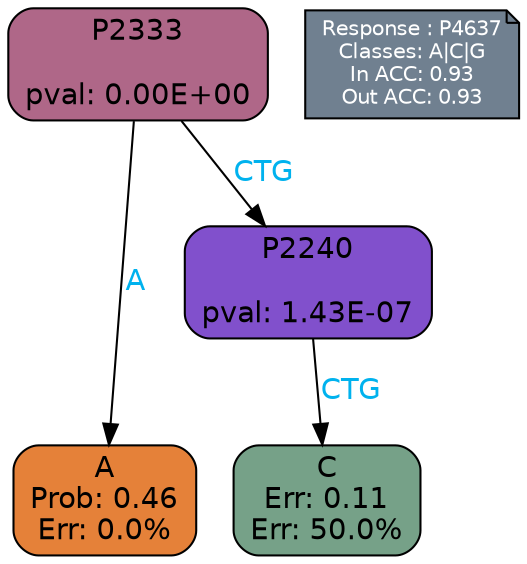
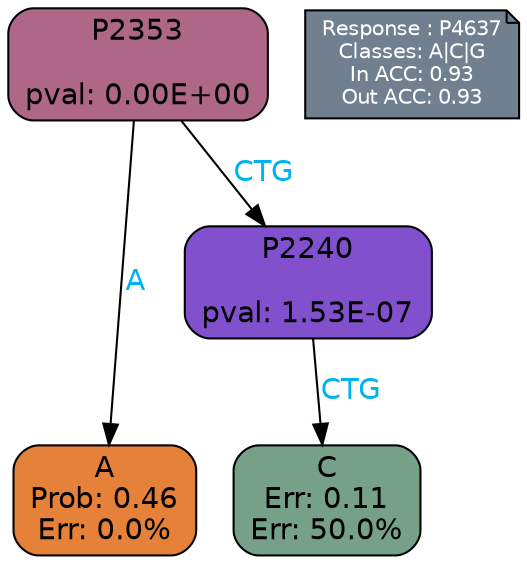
node "P2333 pval: 0.00E+00": label "P2333 pval: 0.00E+00" -> "P2353 pval: 0.00E+00"
node "P2240 pval: 1.43E-07": label "P2240 pval: 1.43E-07" -> "P2240 pval: 1.53E-07"
